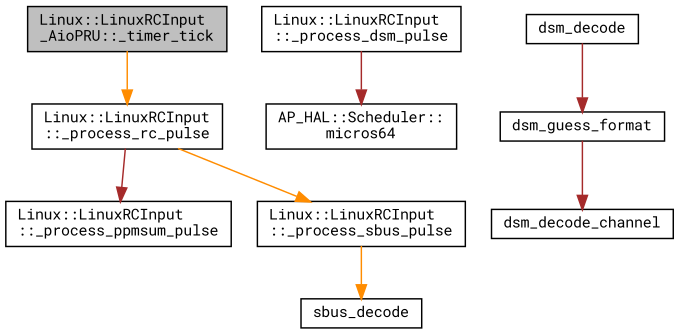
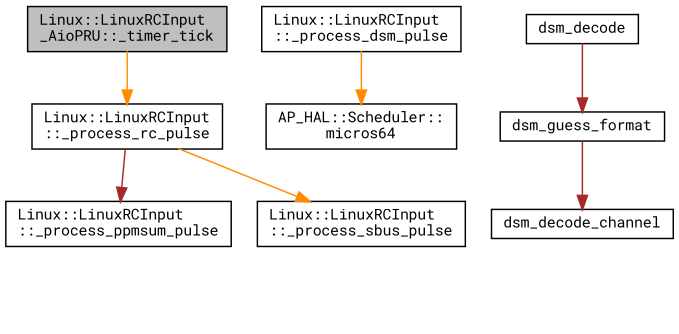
edge "Linux::LinuxRCInput ::_process_dsm_pulse" -> "AP_HAL::Scheduler:: micros64": color brown -> darkorange
node "sbus_decode": removed
